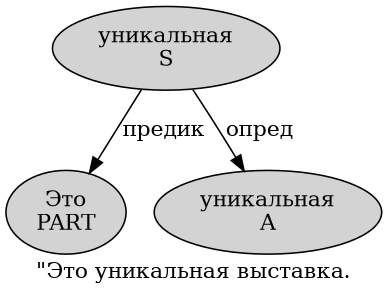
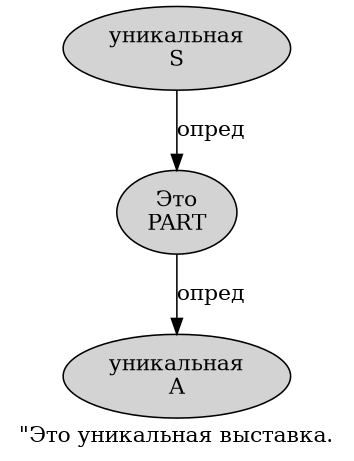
edge "уникальная S" -> "уникальная A": now "Это PART" -> "уникальная A"
edge "уникальная S" -> "Это PART": label "предик" -> "опред"
